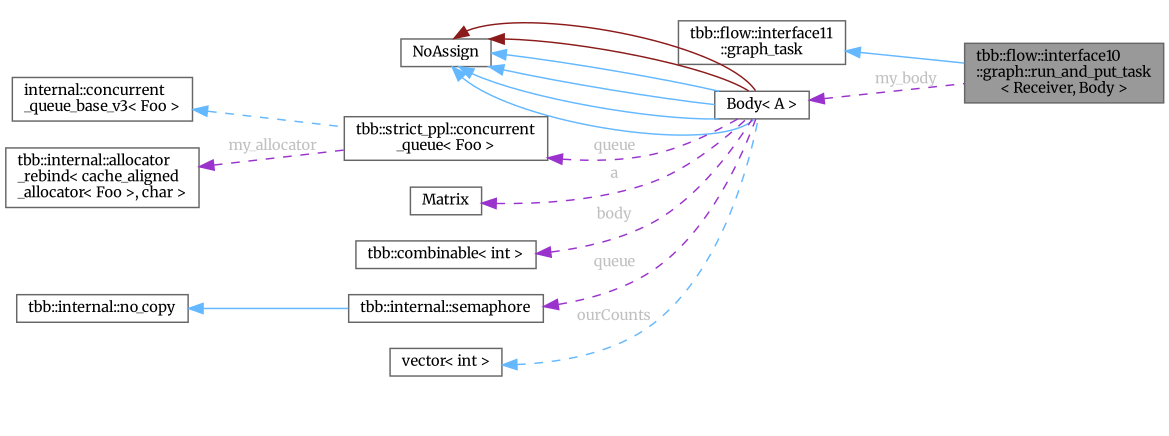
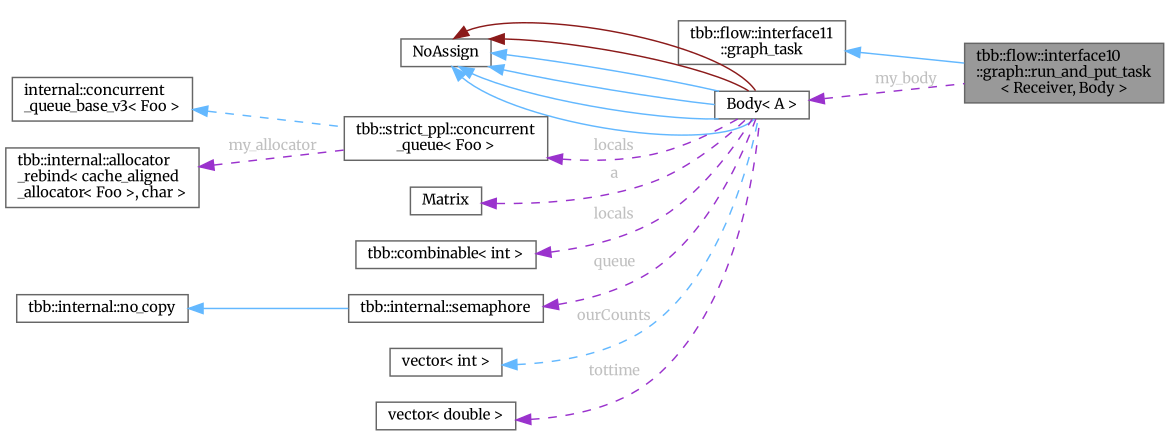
edge "Body< A >" -> "tbb::strict_ppl::concurrent _queue< Foo >": label " queue" -> " locals"
edge "Body< A >" -> "tbb::combinable< int >": label " body" -> " locals"
node "vector< double >": added
